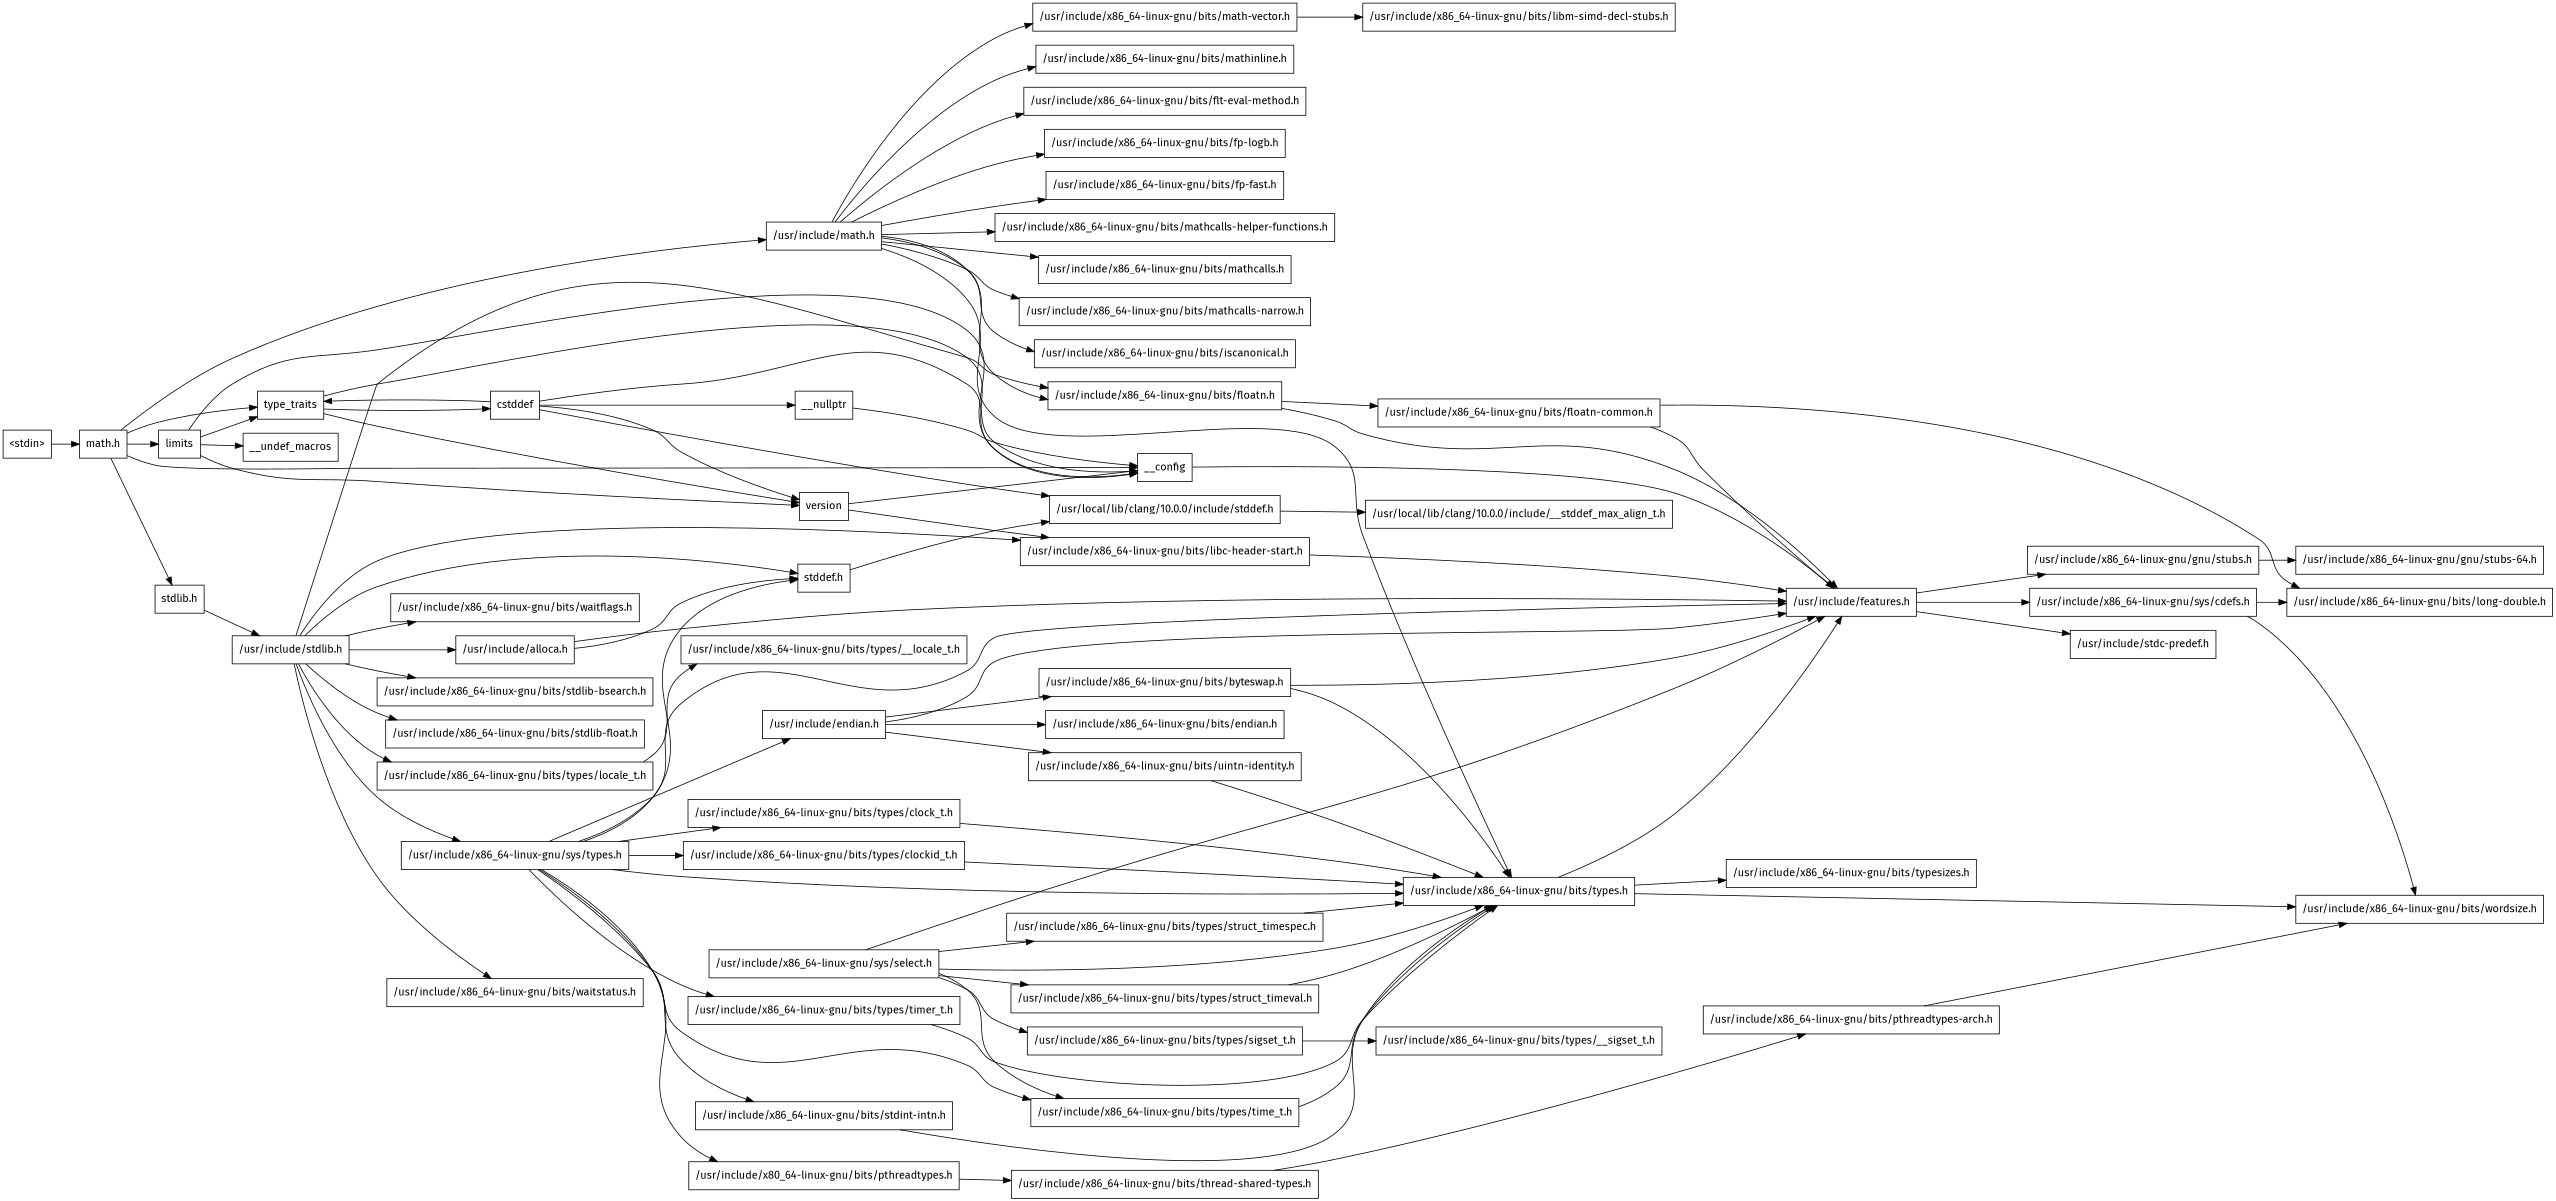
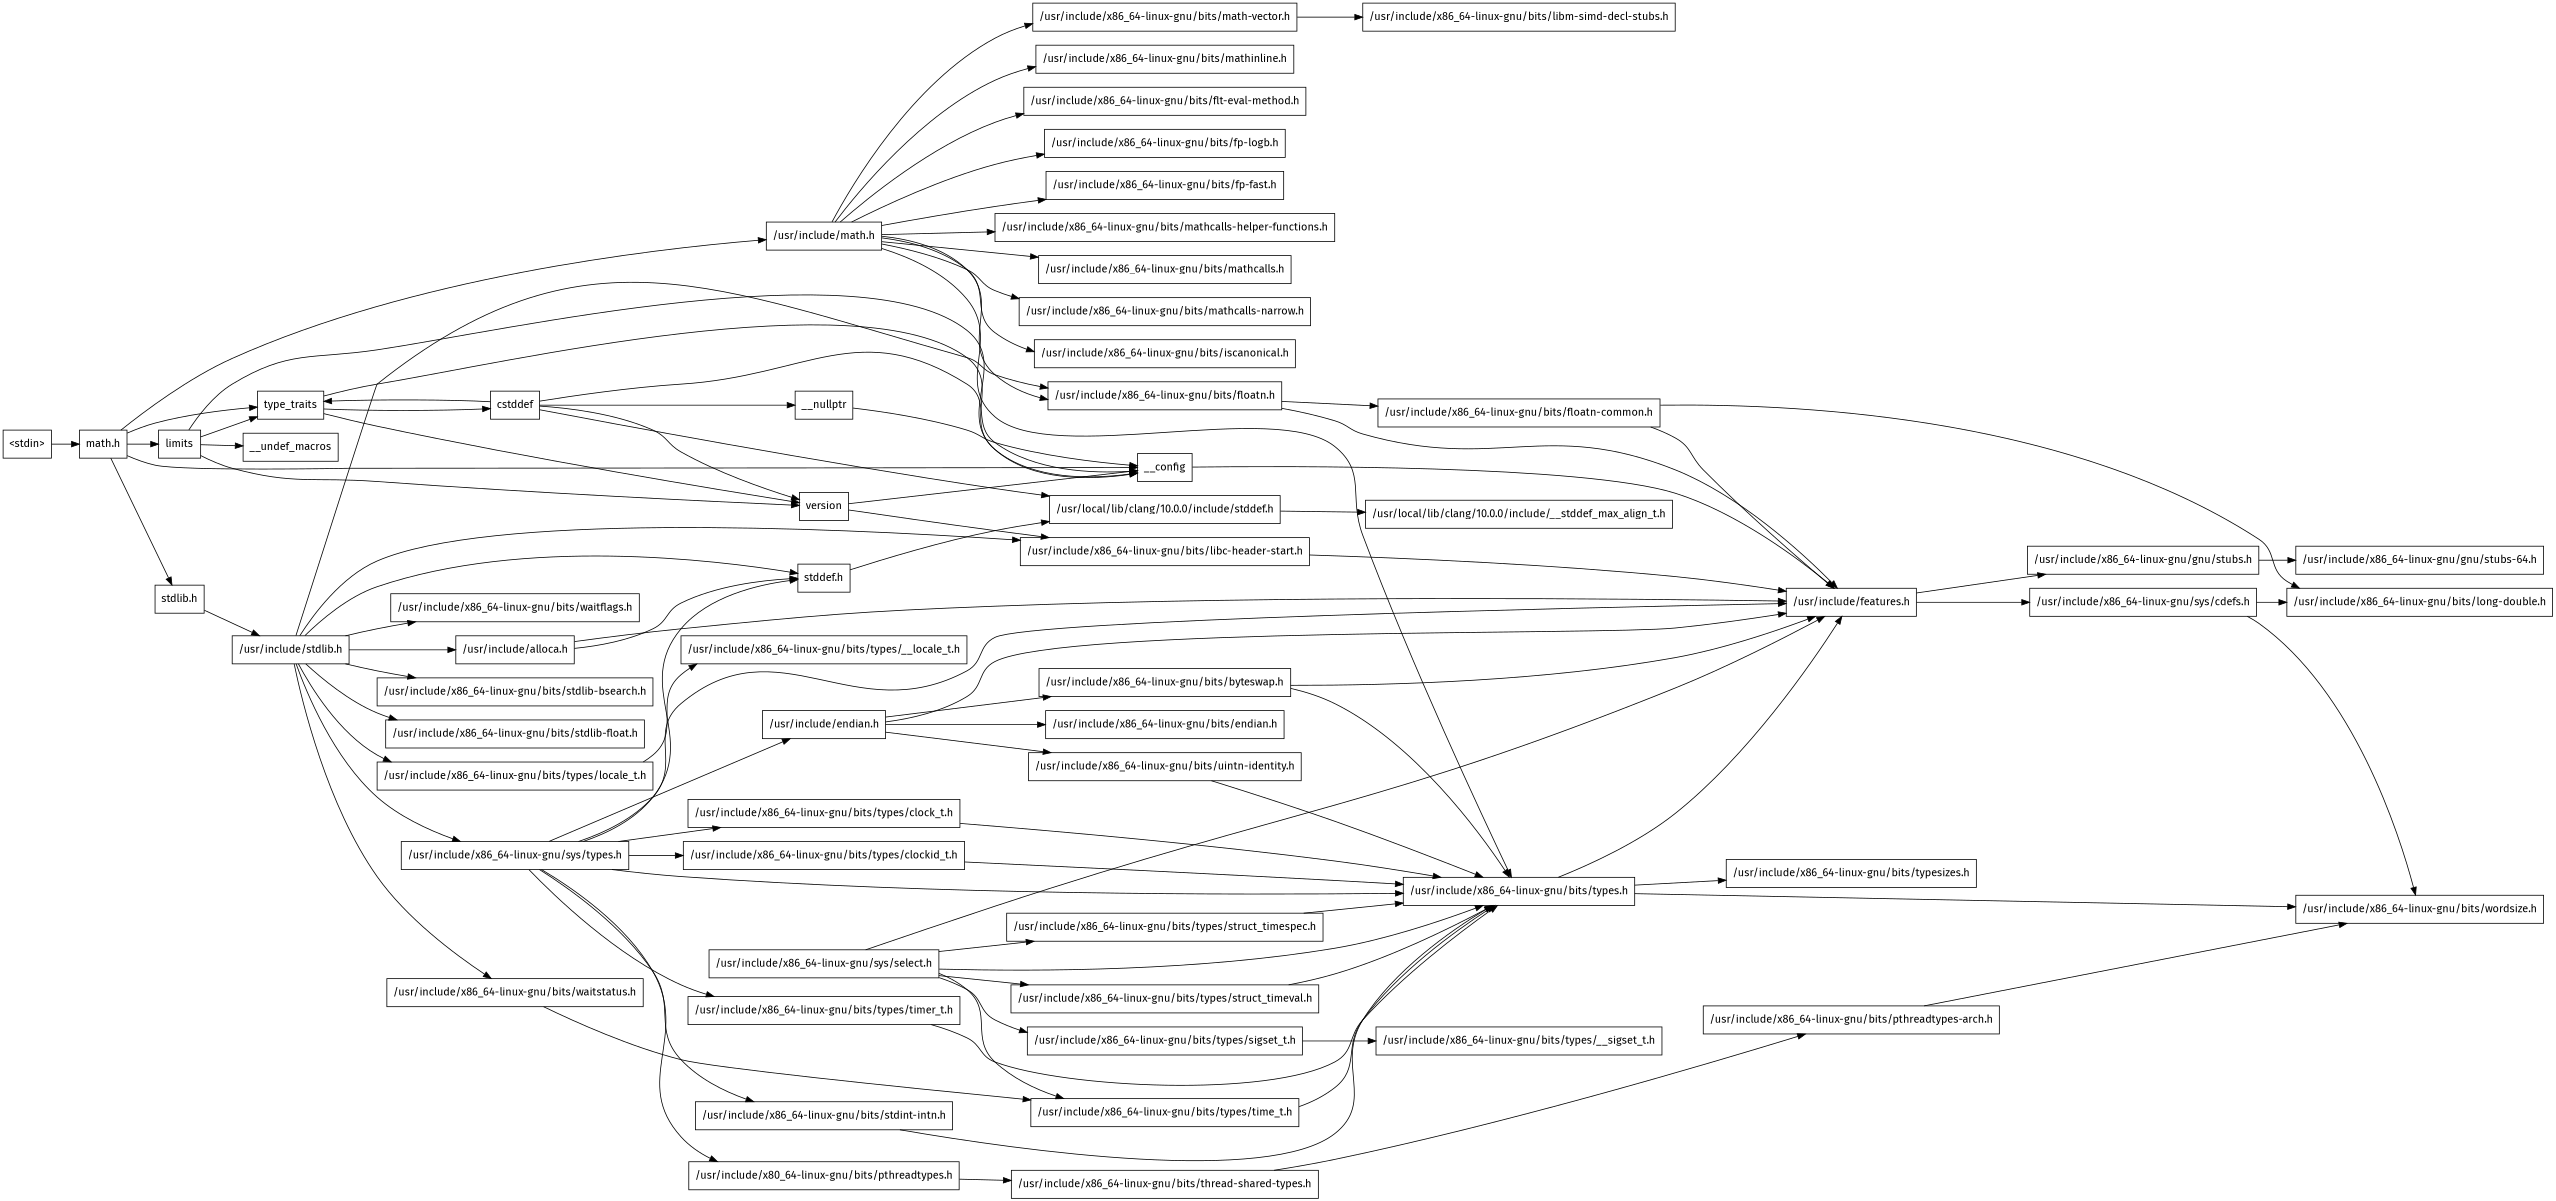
node "/usr/include/stdc-predef.h": removed
edge "/usr/include/x86_64-linux-gnu/sys/types.h" -> "/usr/include/x86_64-linux-gnu/bits/types/time_t.h": now "/usr/include/x86_64-linux-gnu/bits/waitstatus.h" -> "/usr/include/x86_64-linux-gnu/bits/types/time_t.h"
